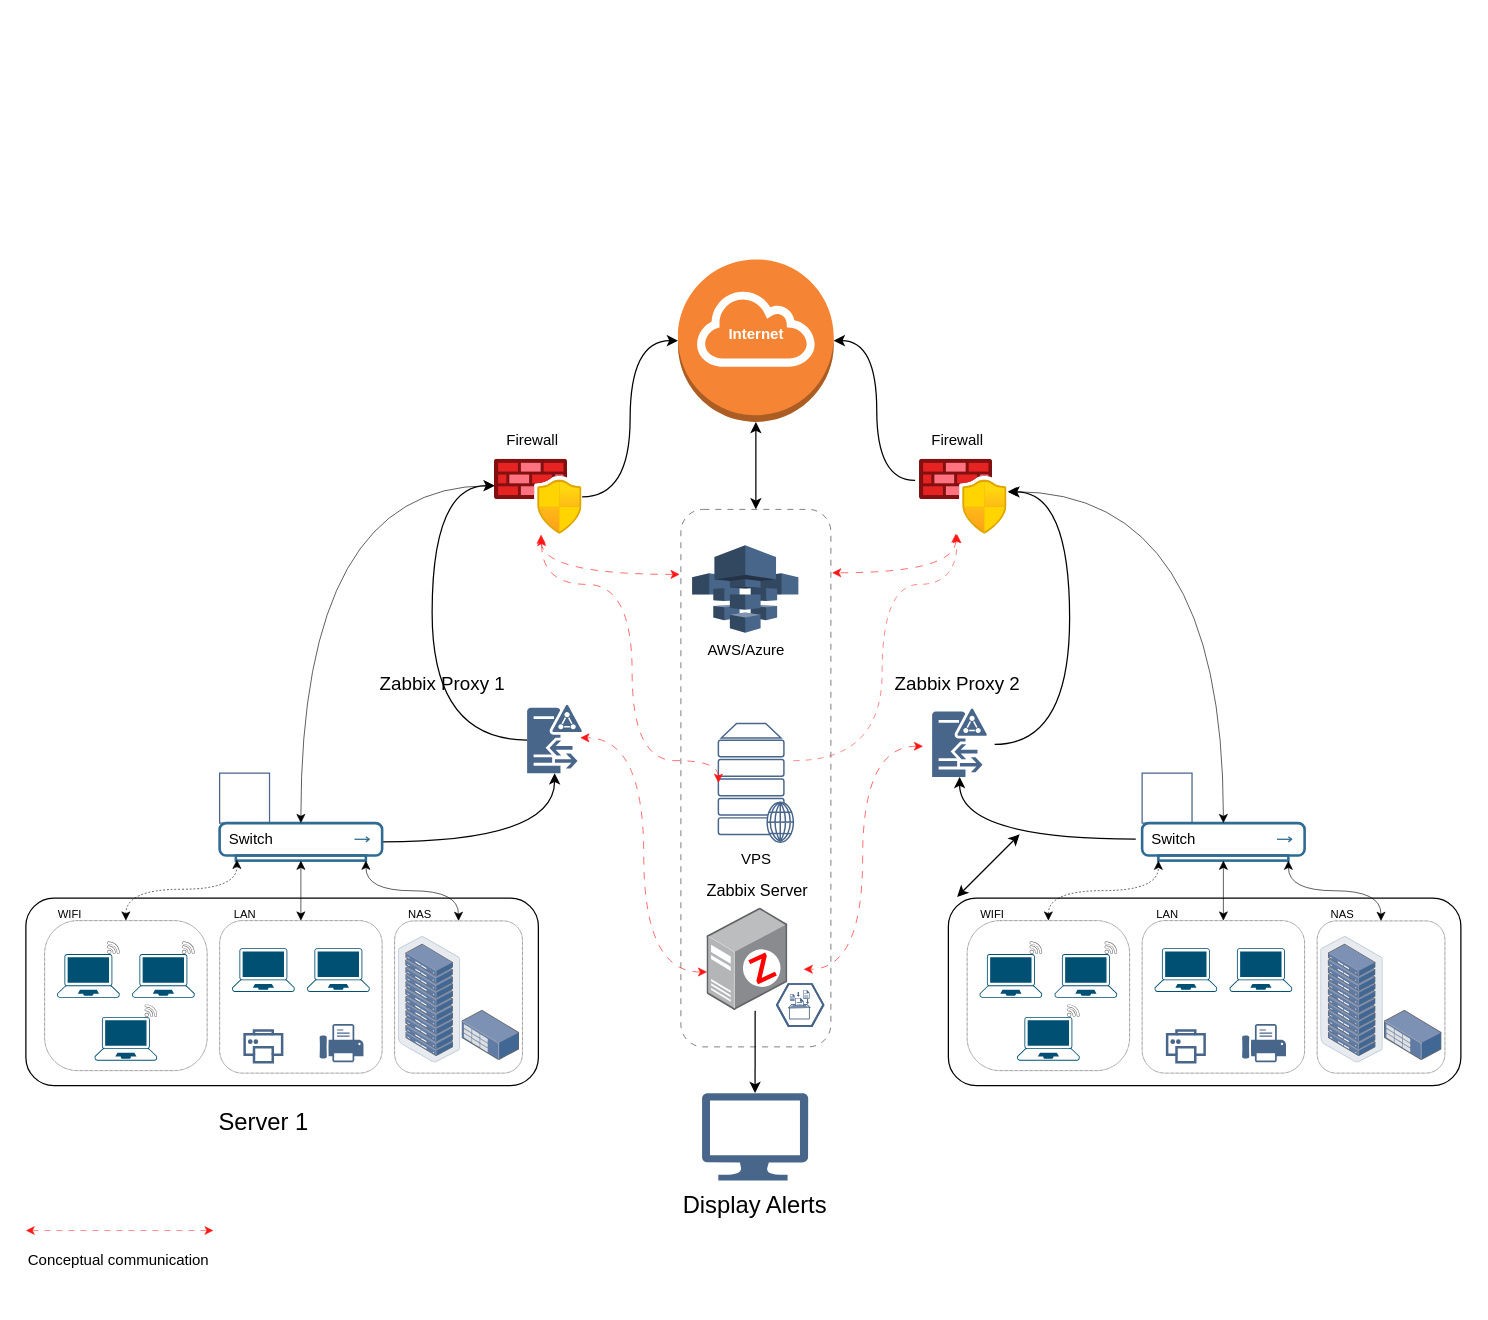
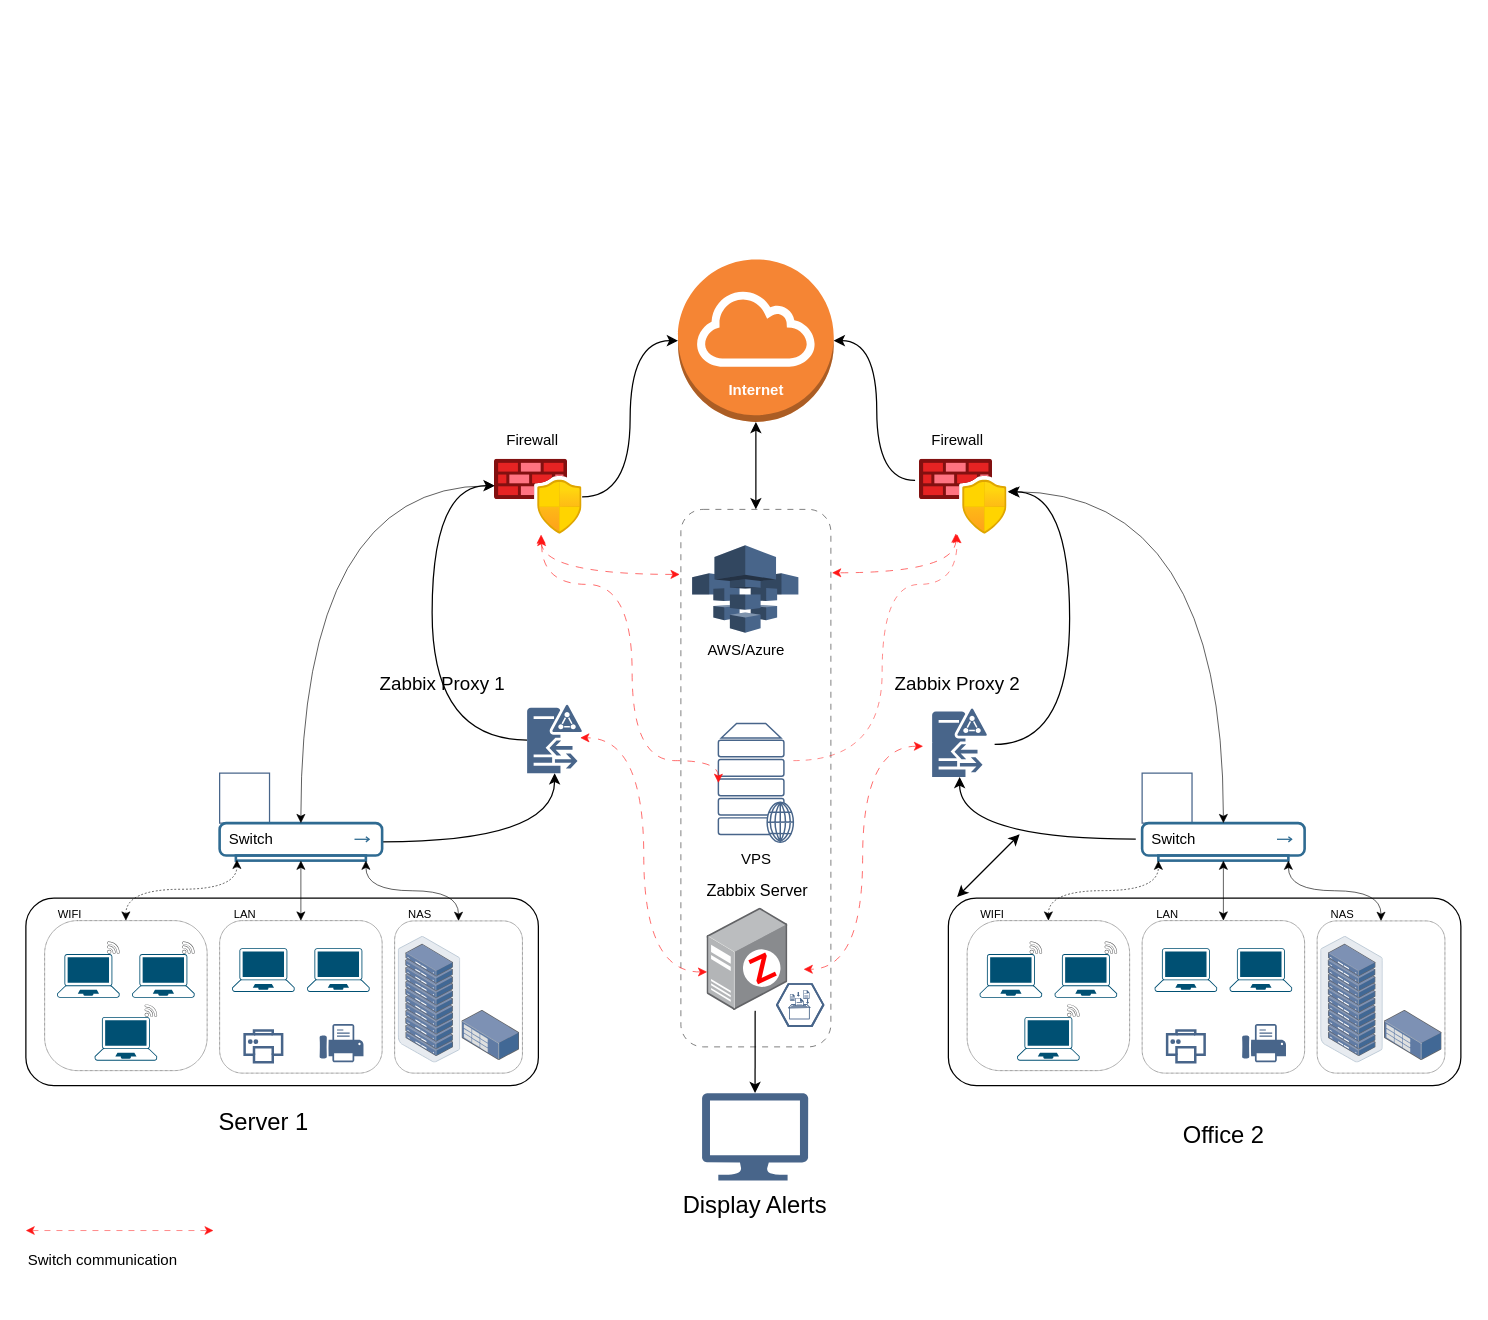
node "Internet": moved (756, 334) -> (756, 391)
node "Office 2": added
node "Conceptual communication": label "Conceptual communication" -> "Switch communication"
